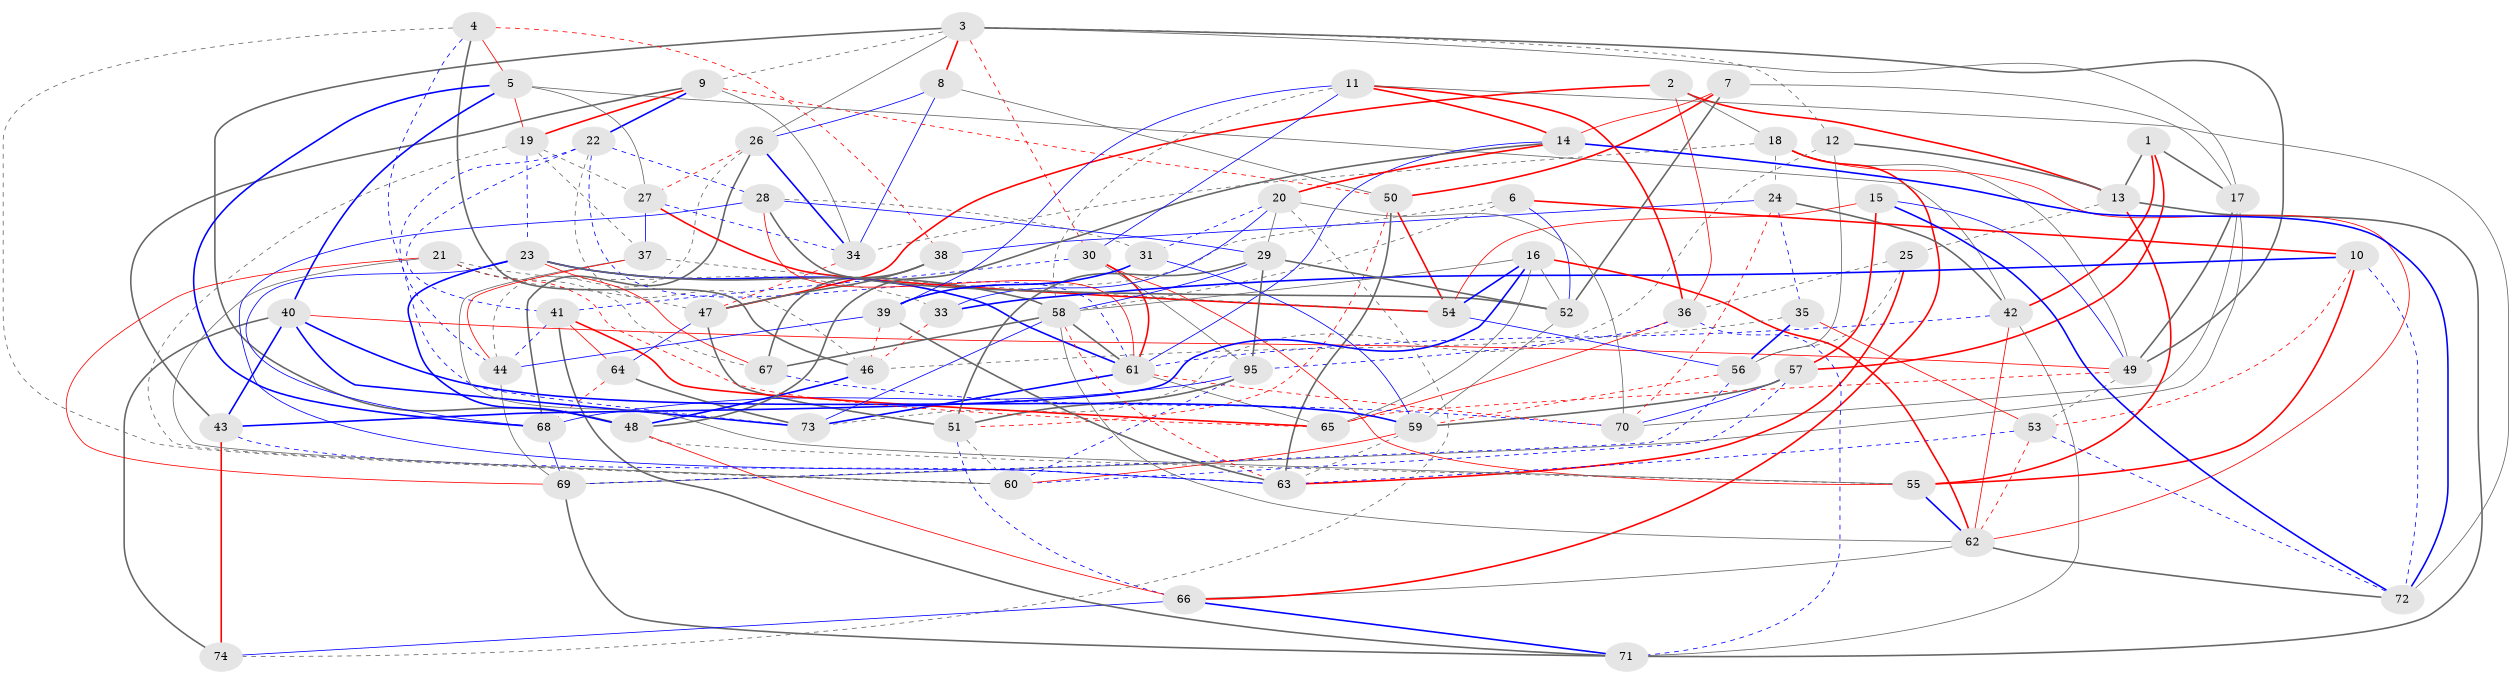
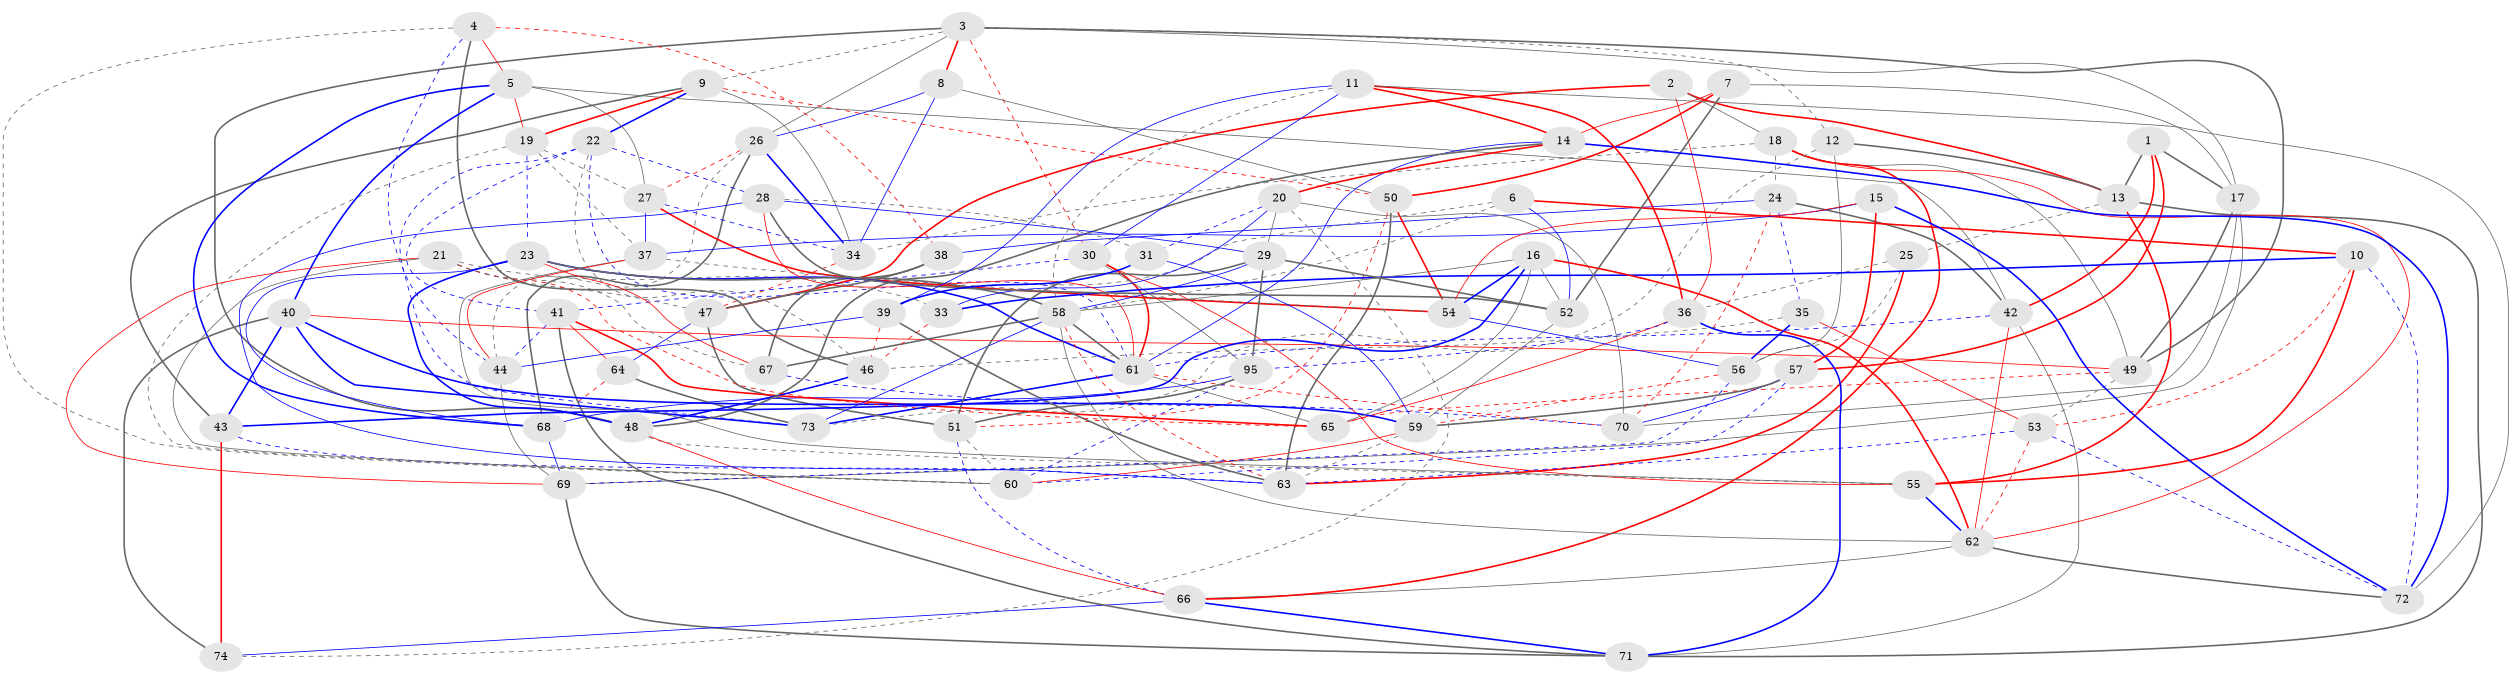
edge "15" -- "49": now "15" -- "37"
edge "36" -- "71": style dashed -> bold
